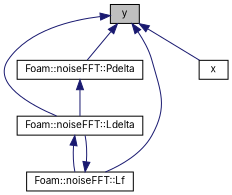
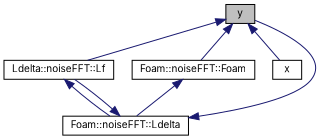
edge "Foam::noiseFFT::Ldelta" -> "y": reversed
node "Foam::noiseFFT::Pdelta": label "Foam::noiseFFT::Pdelta" -> "Foam::noiseFFT::Foam"
node "Foam::noiseFFT::Lf": label "Foam::noiseFFT::Lf" -> "Ldelta::noiseFFT::Lf"
